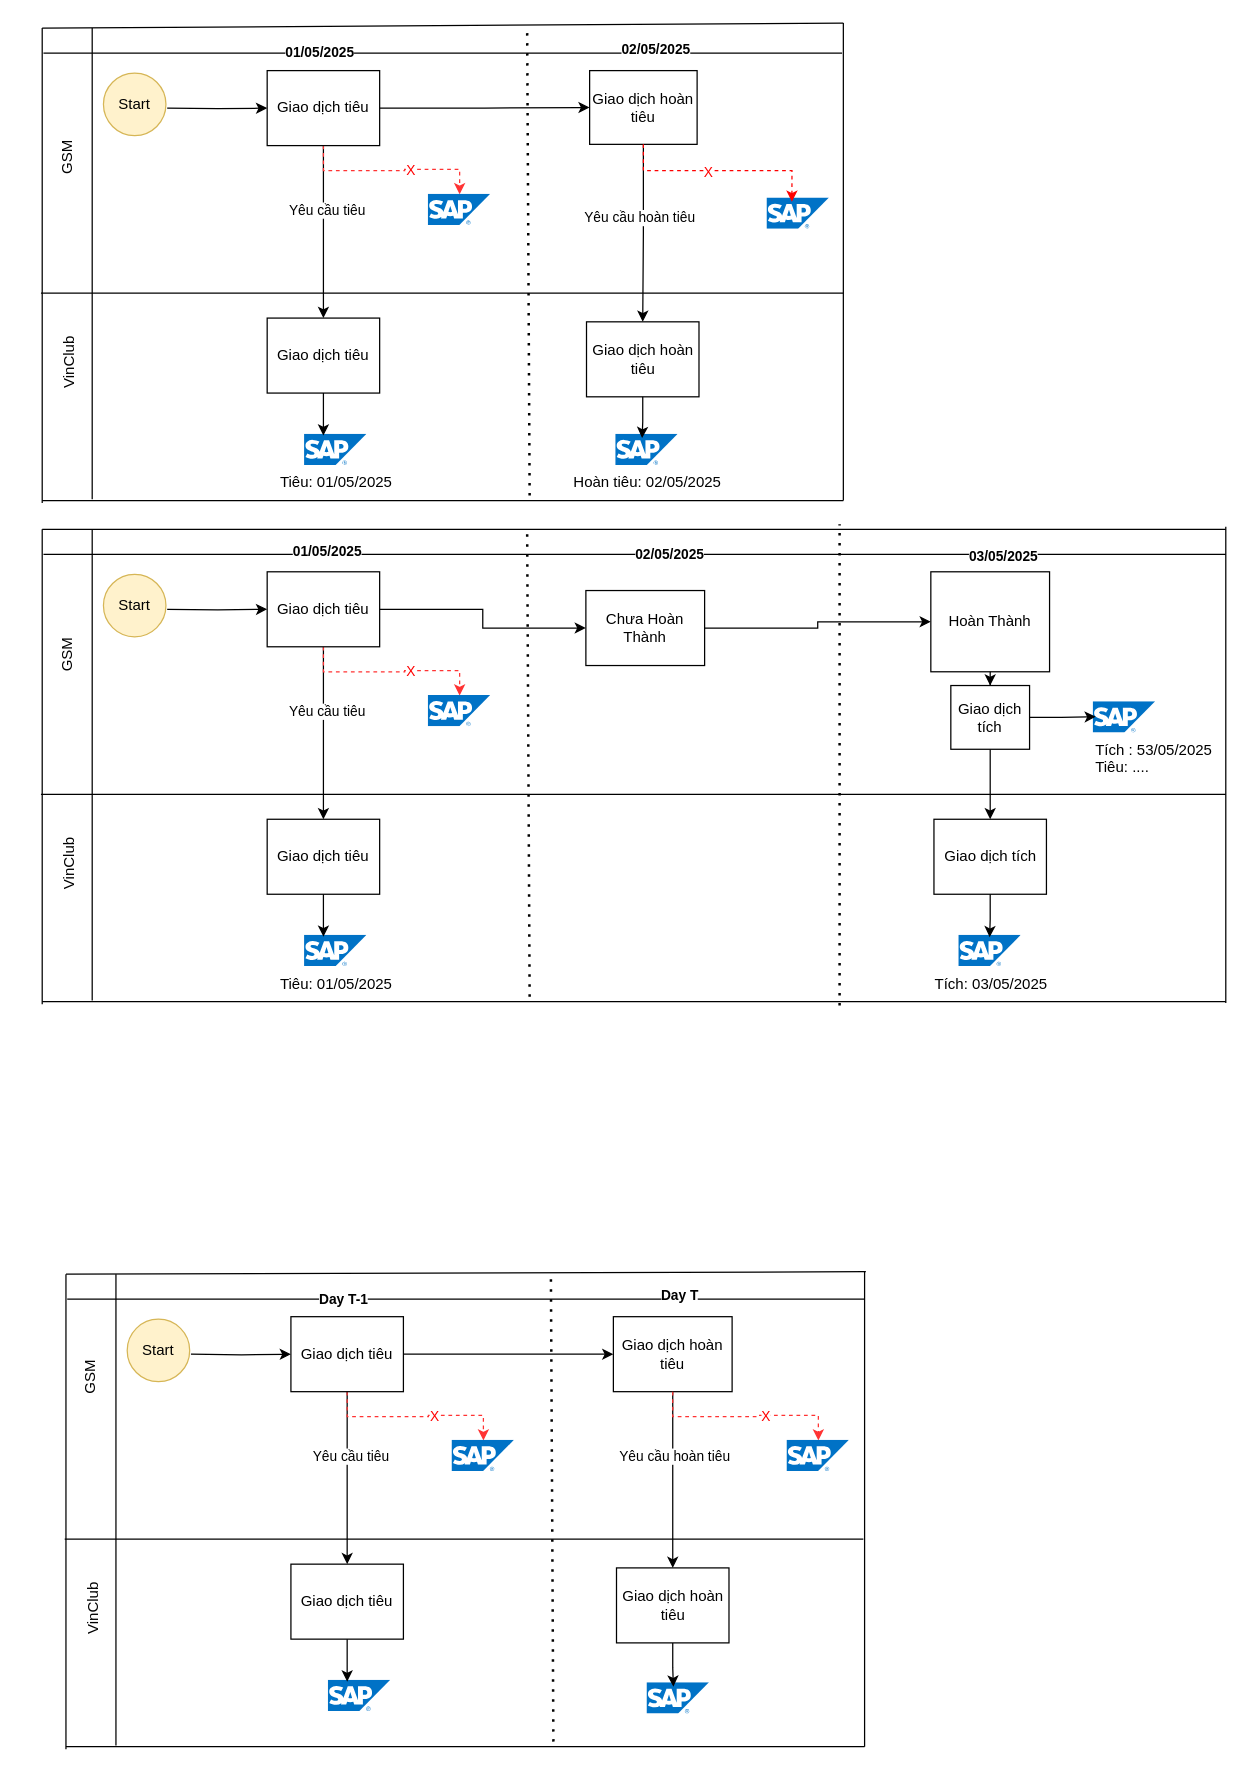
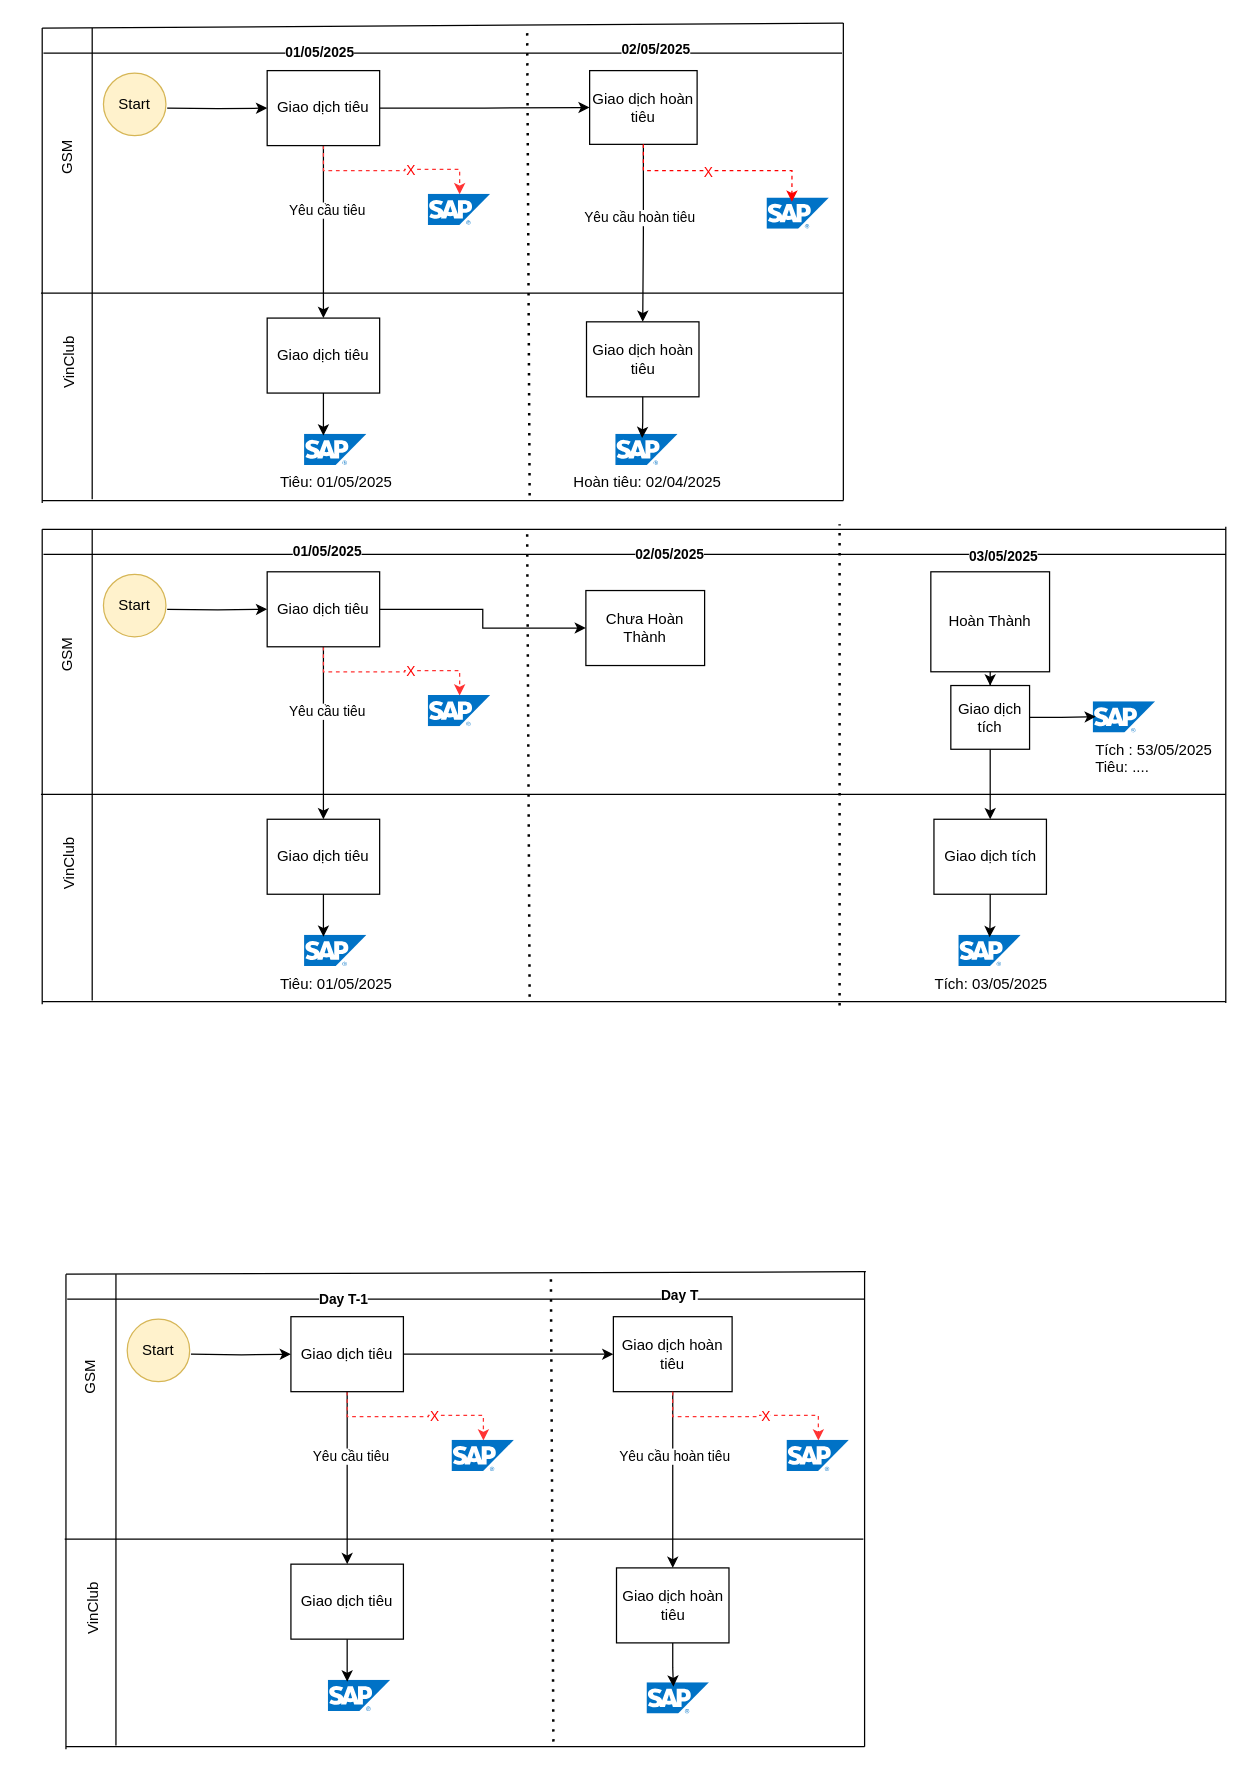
node "Hoàn tiêu: 02/05/2025": label "Hoàn tiêu: 02/05/2025" -> "Hoàn tiêu: 02/04/2025"
edge "Chưa Hoàn Thành" -> "Hoàn Thành": removed
